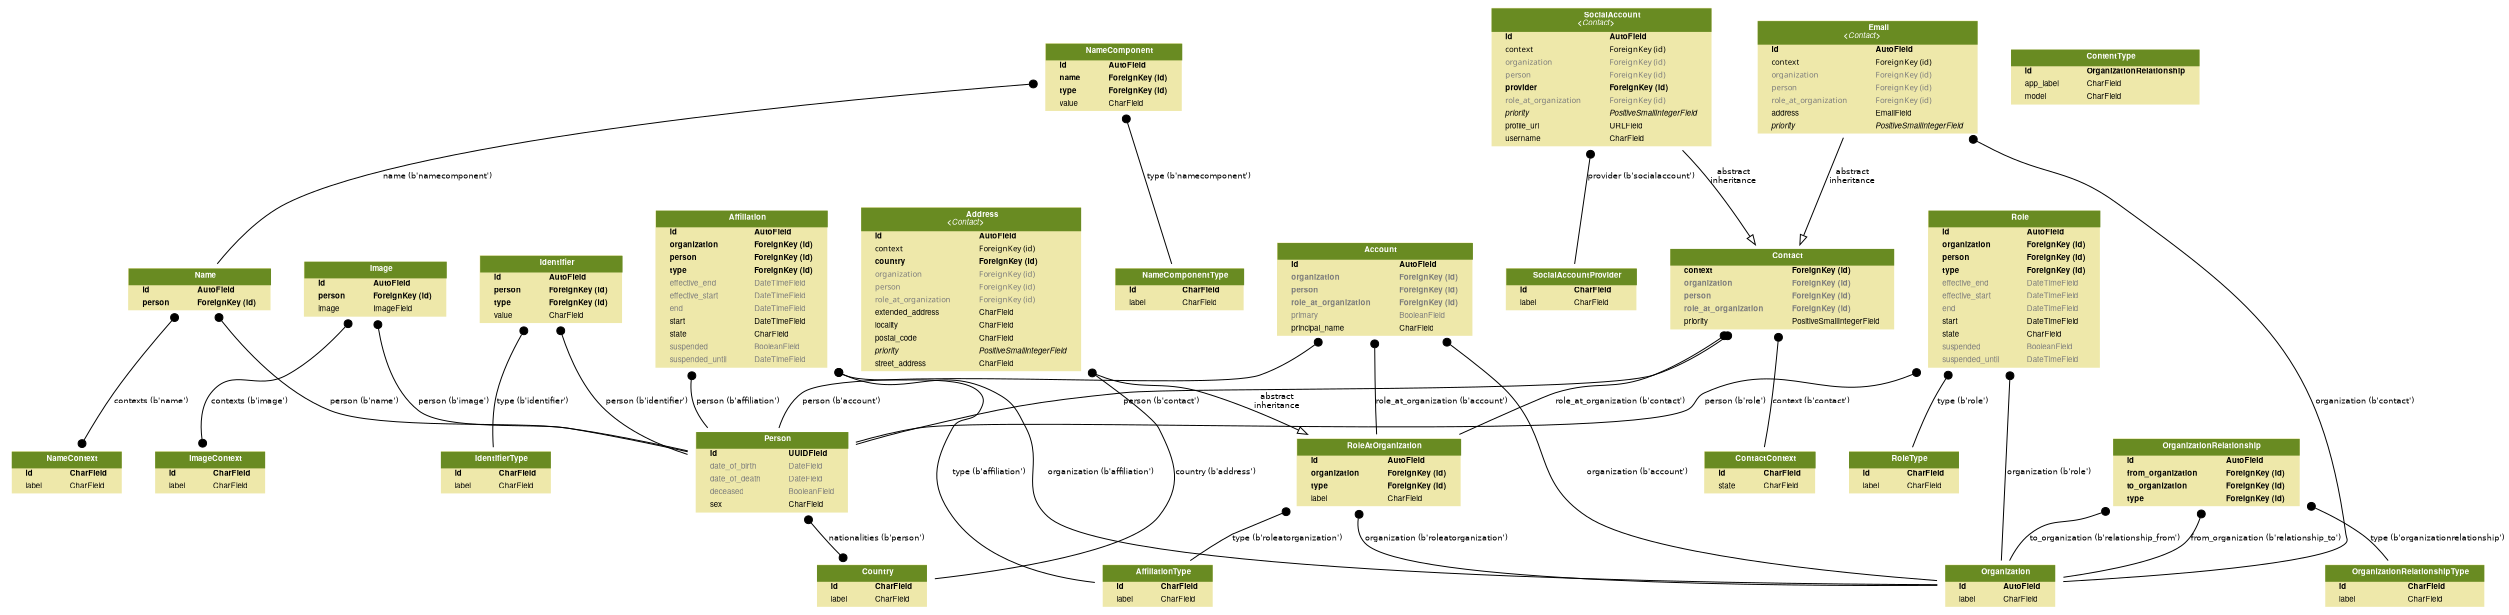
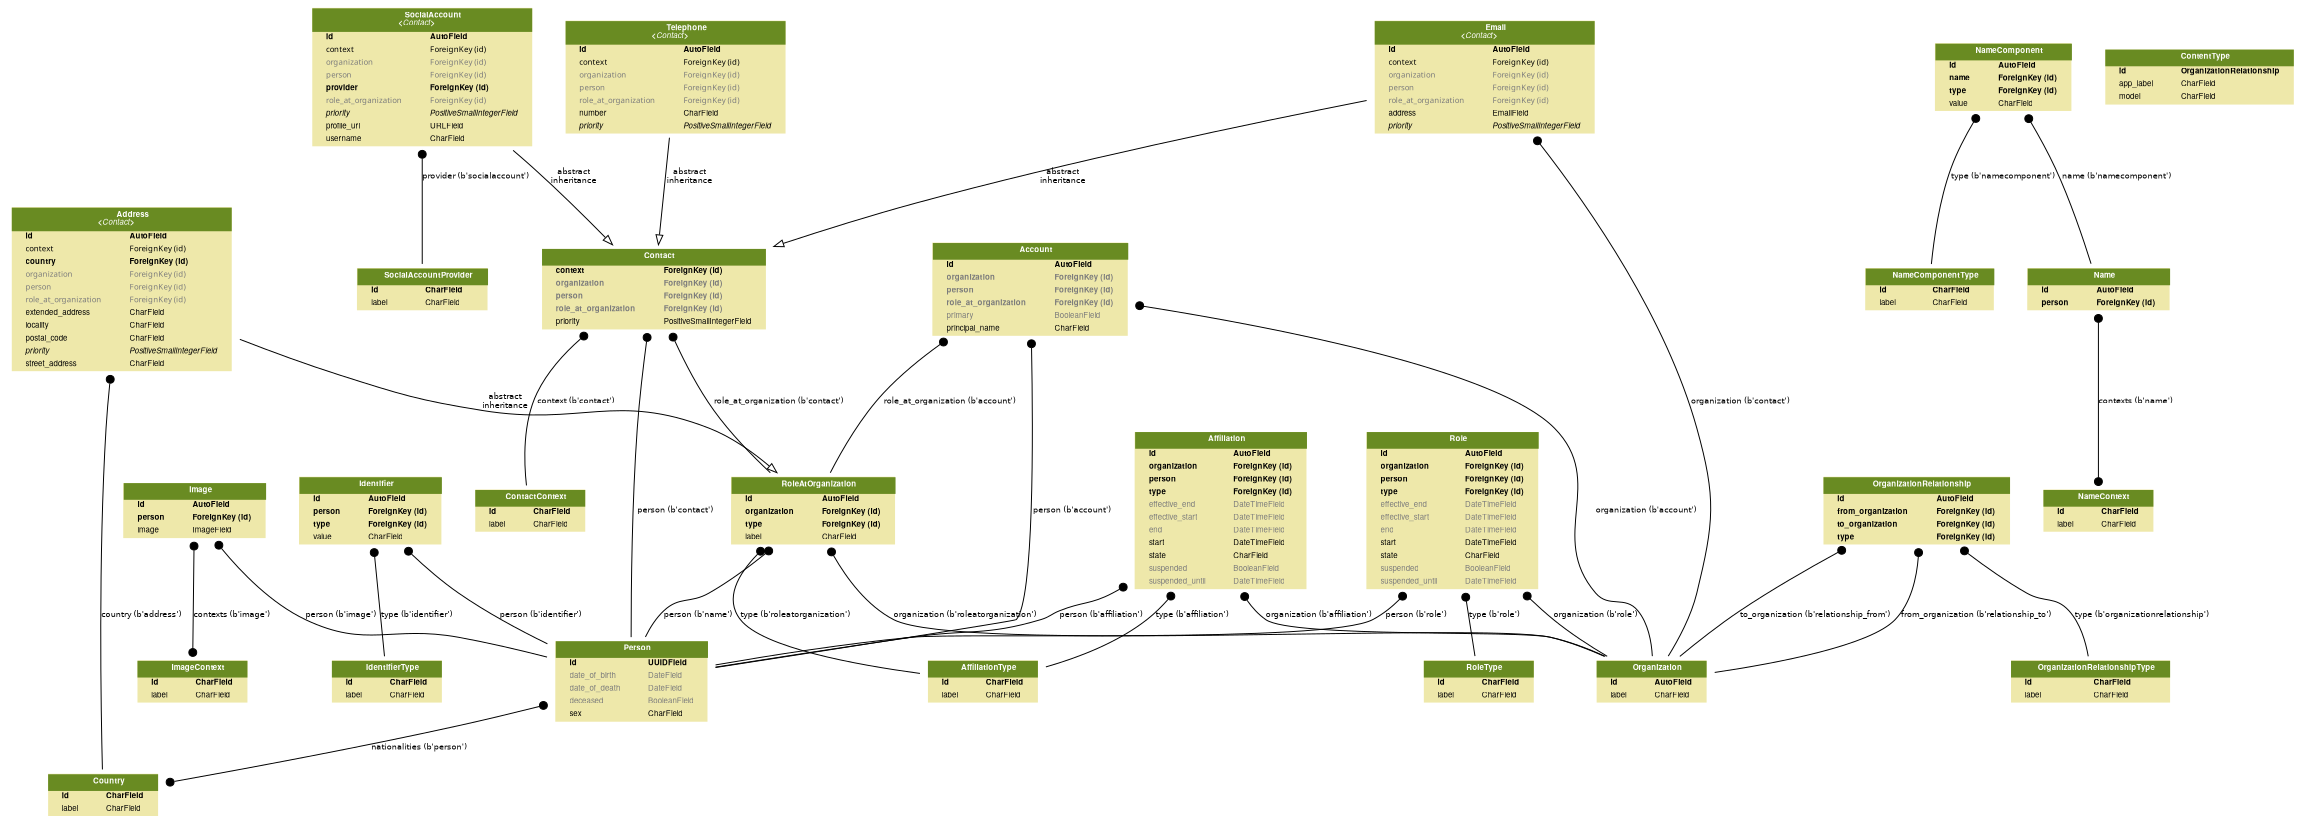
node "Telephone": added
edge "Name" -- "Person": now "RoleAtOrganization" -- "Person"
node "ContactContext": text "state" -> "label"
